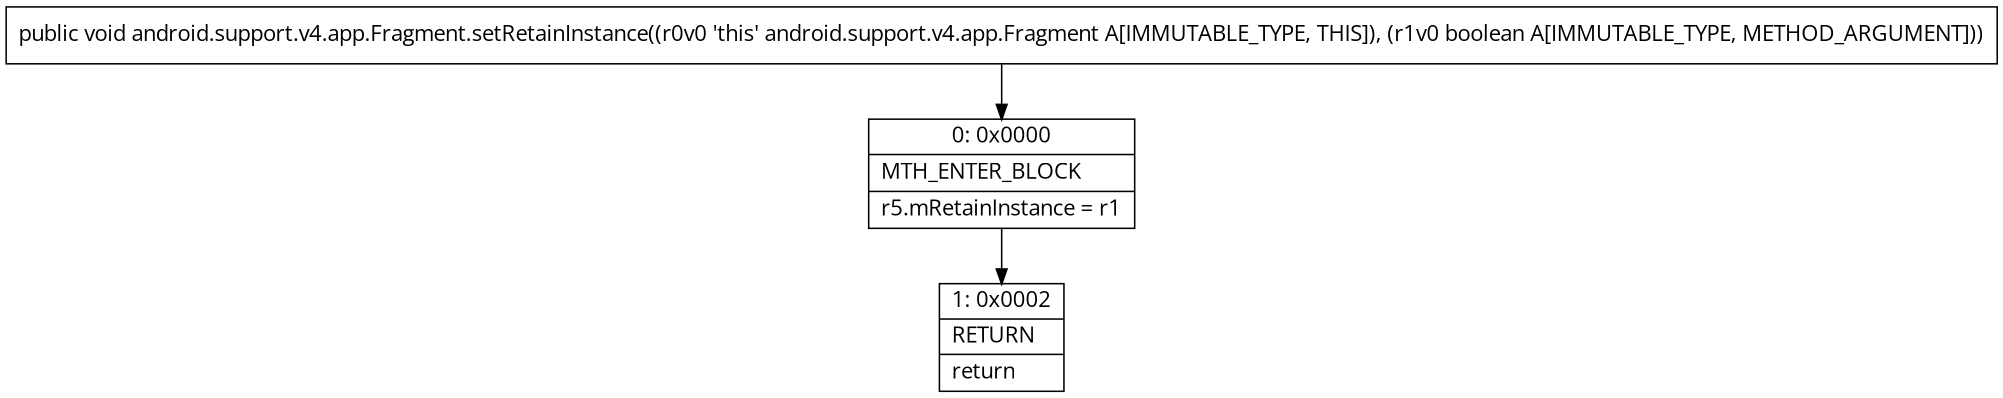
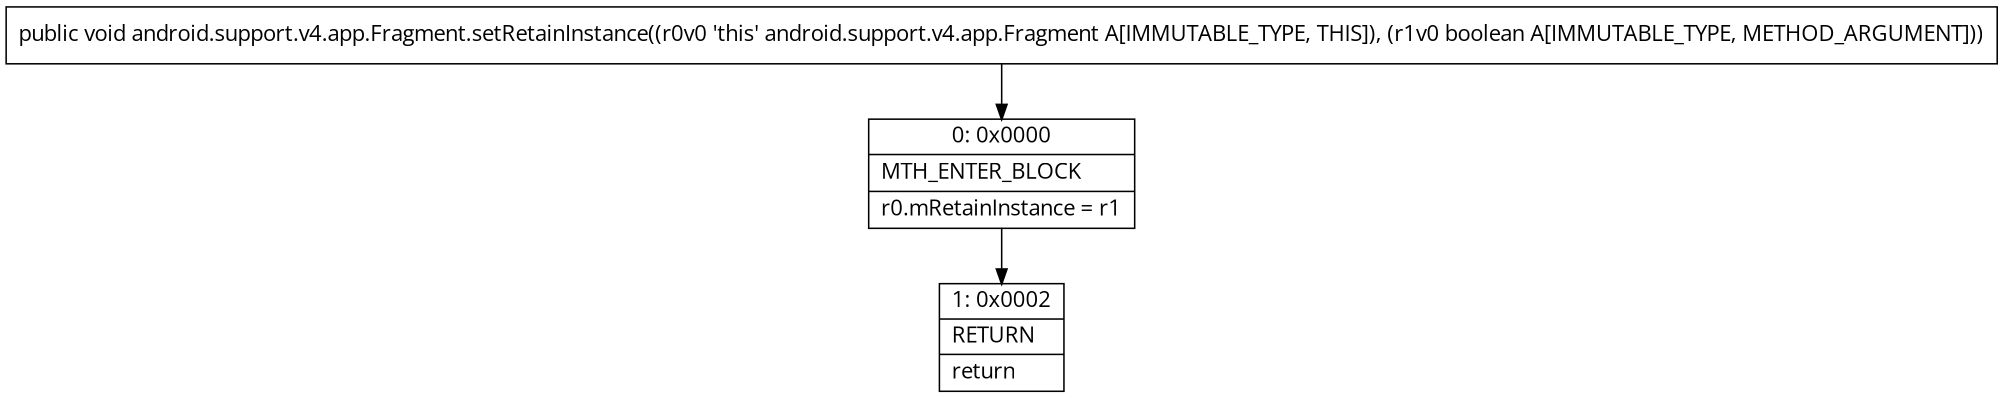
node "0: 0x0000": text "r5.mRetainInstance = r1" -> "r0.mRetainInstance = r1"
